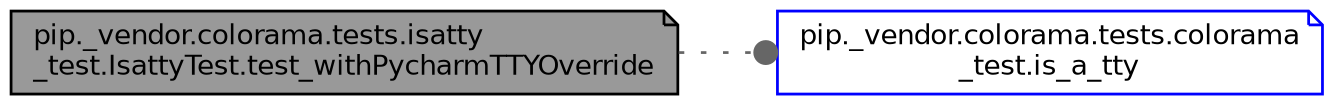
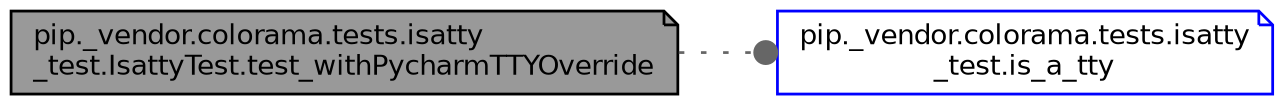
node "pip._vendor.colorama.tests.colorama _test.is_a_tty": label "pip._vendor.colorama.tests.colorama _test.is_a_tty" -> "pip._vendor.colorama.tests.isatty _test.is_a_tty"
